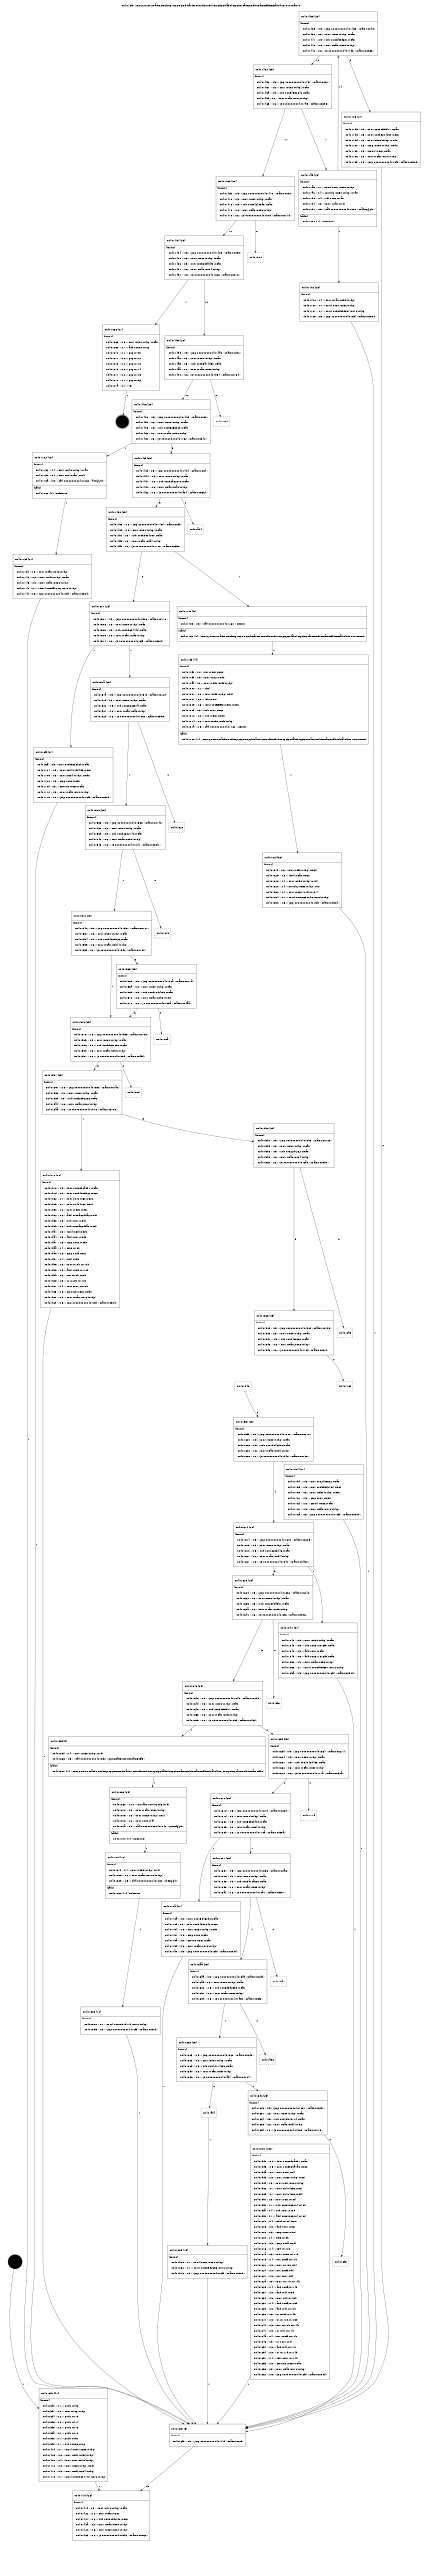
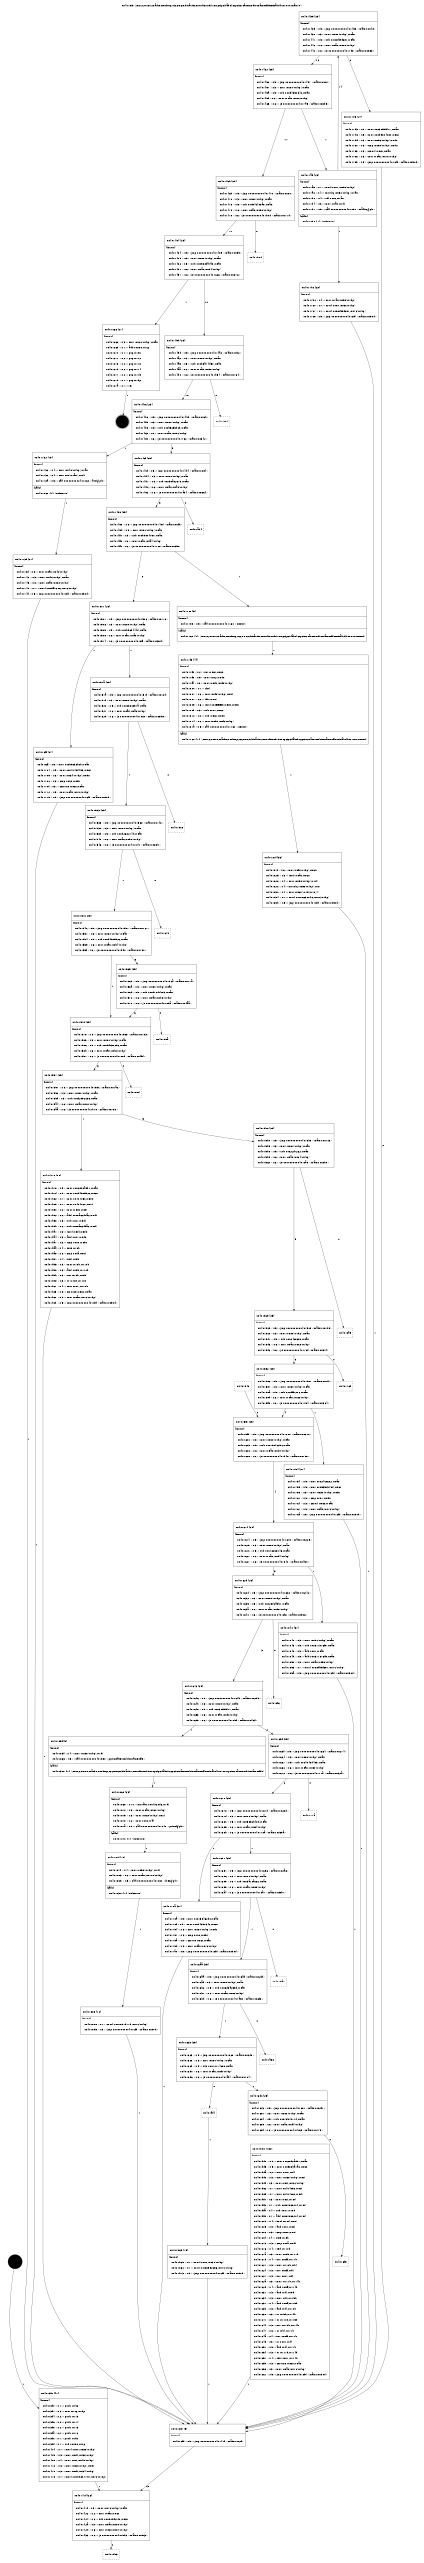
node "0x4015e2 [25]": added
node "0x4019b3": added
